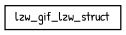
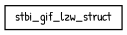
node "lzw_gif_lzw_struct": label "lzw_gif_lzw_struct" -> "stbi_gif_lzw_struct"
